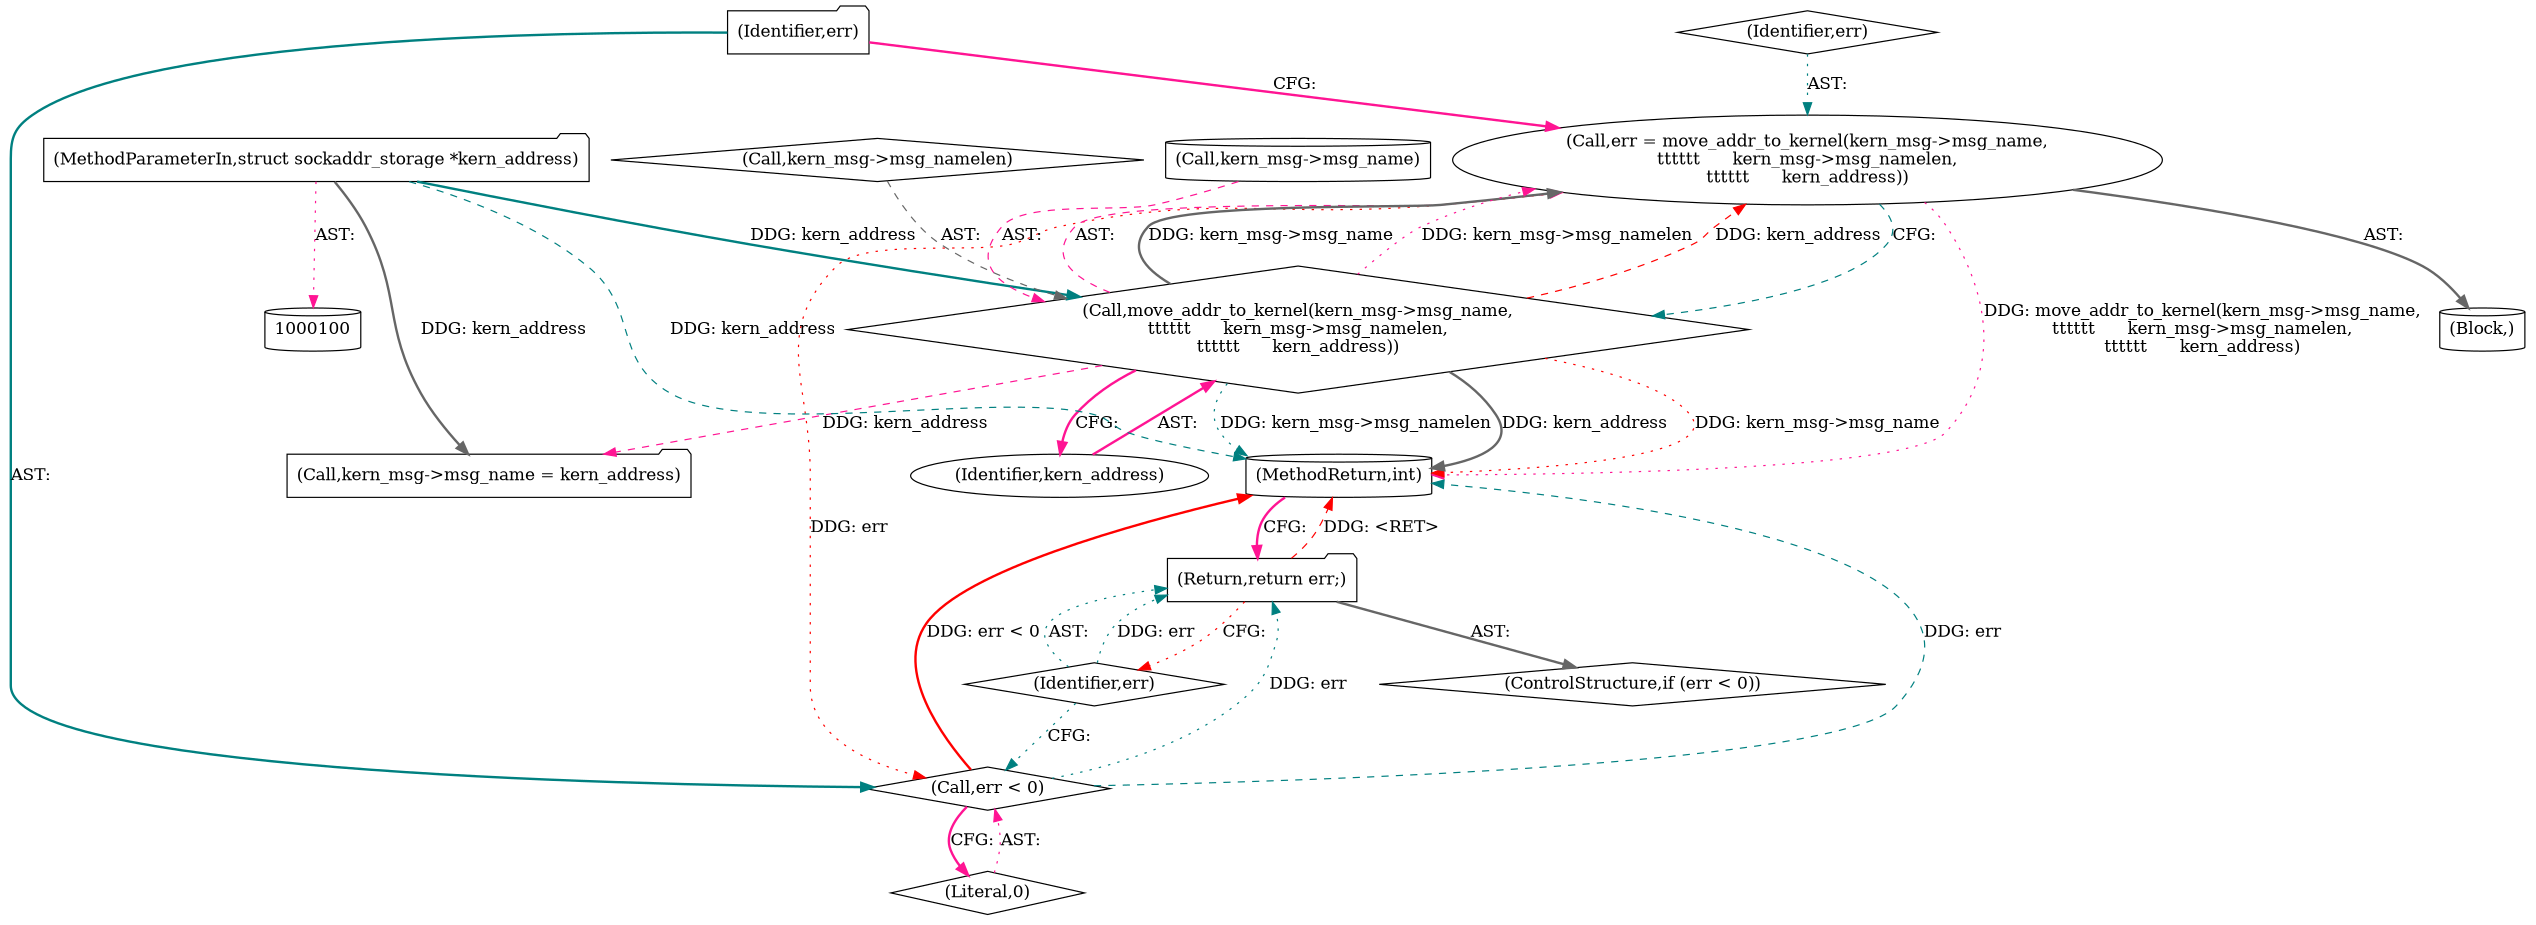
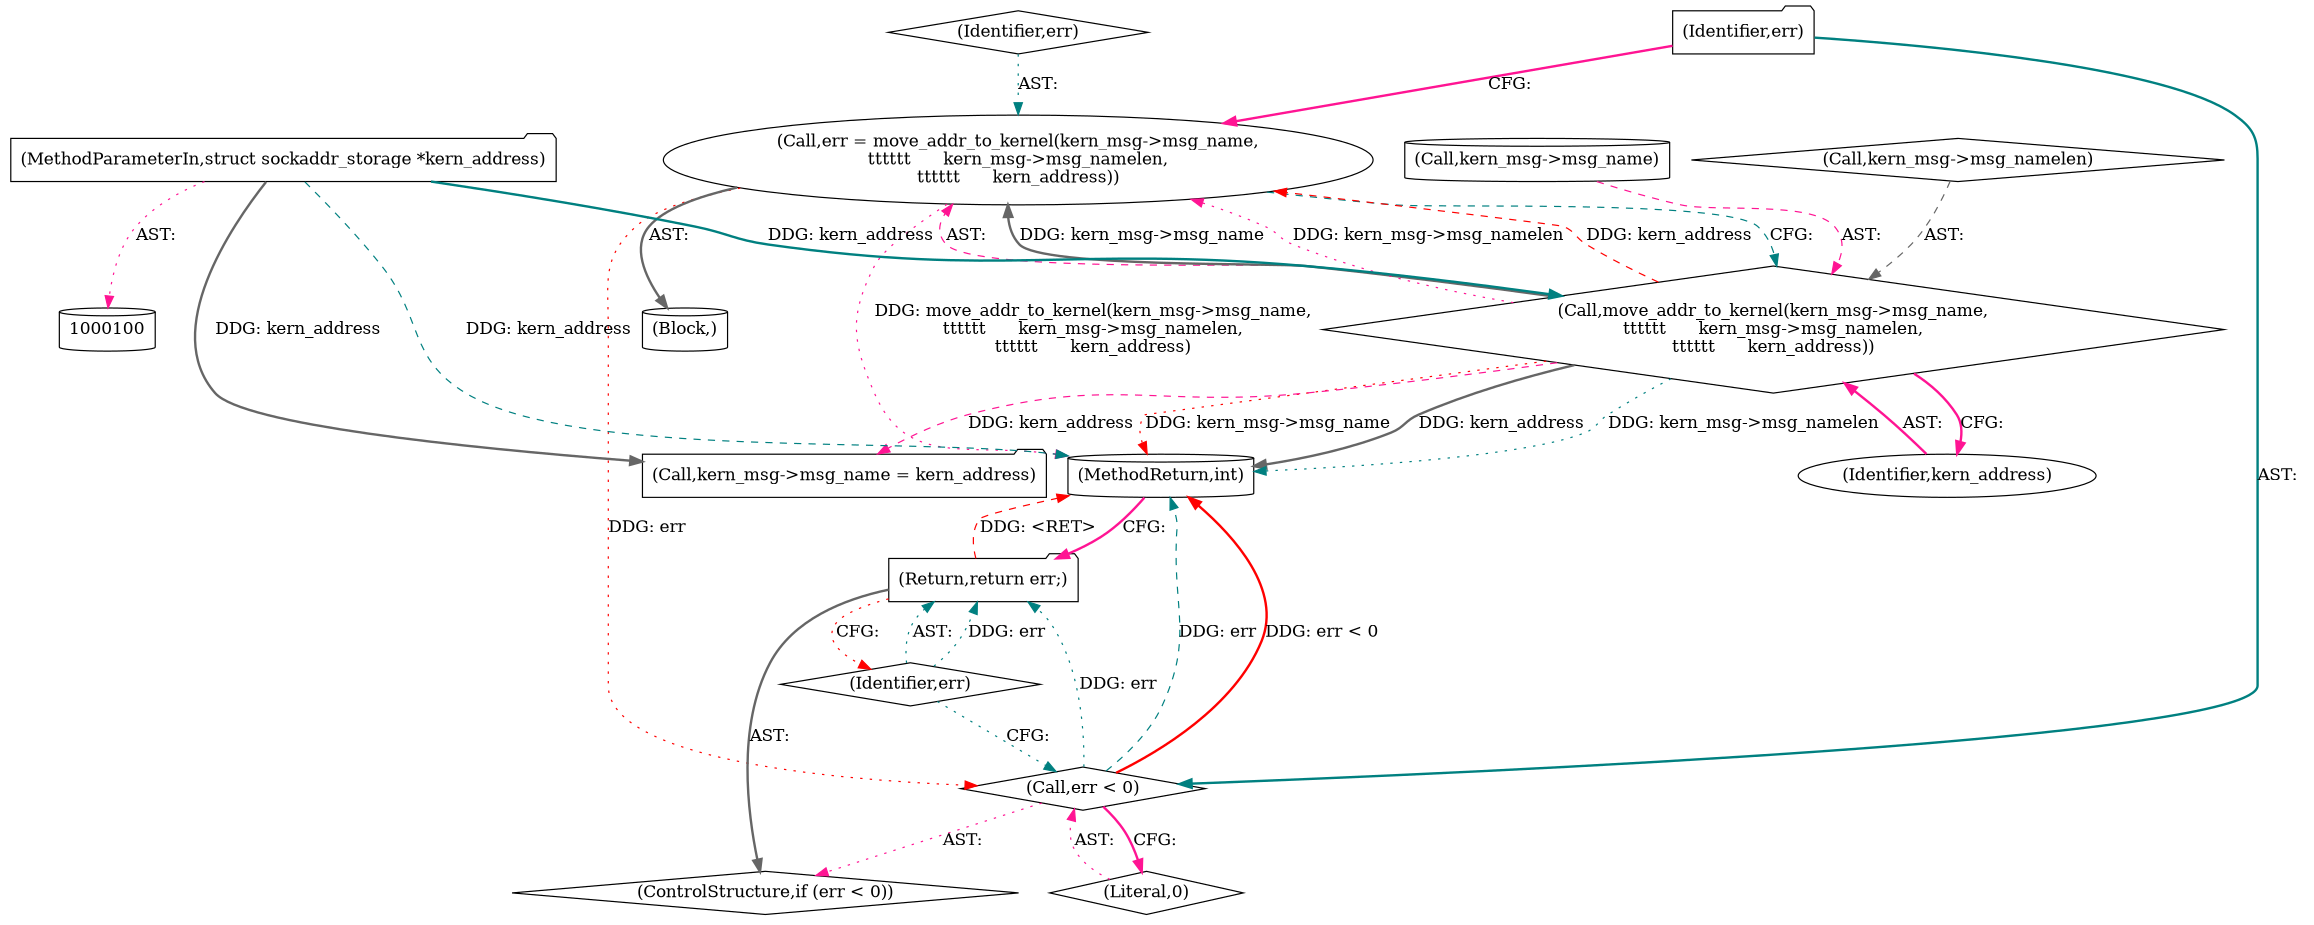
edge "(Call,err < 0)" -> "(ControlStructure,if (err < 0))": added, label "AST:"
